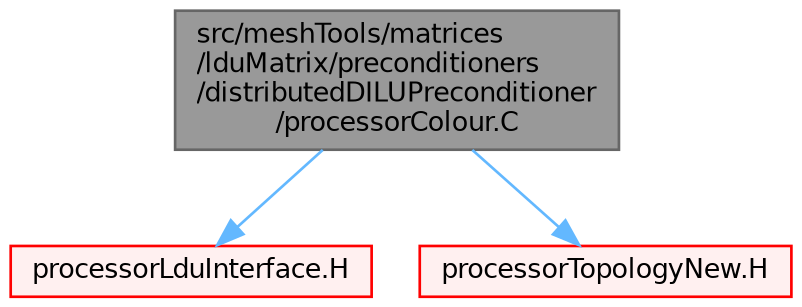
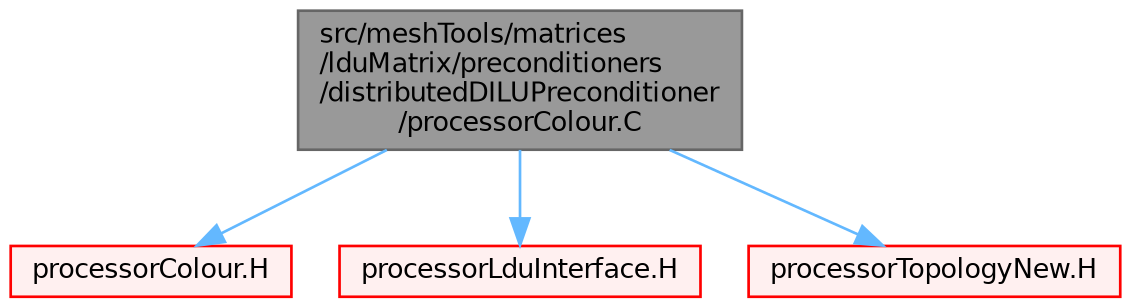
node "processorColour.H": added
